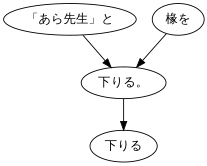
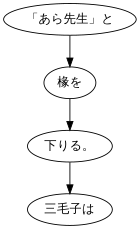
edge "「あら先生」と" -> "下りる。": now "「あら先生」と" -> "椽を"
node "下りる": label "下りる" -> "三毛子は"
